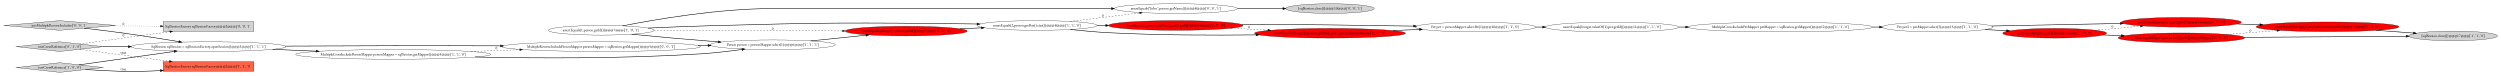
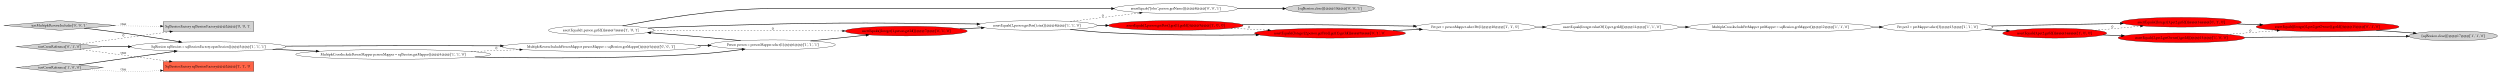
edge "testMultipleReverseIncludes['0', '0', '1']" -> "SqlSessionFactory sqlSessionFactory@@@2@@@['0', '0', '1']": label "0" -> "true"
edge "assertEquals(1,person.getId())@@@7@@@['1', '0', '1']" -> "Person person = personMapper.select(1)@@@6@@@['1', '1', '1']": reversed
edge "testCrossReference['1', '0', '0']" -> "SqlSessionFactory sqlSessionFactory@@@2@@@['1', '1', '0']": style bold -> dotted
